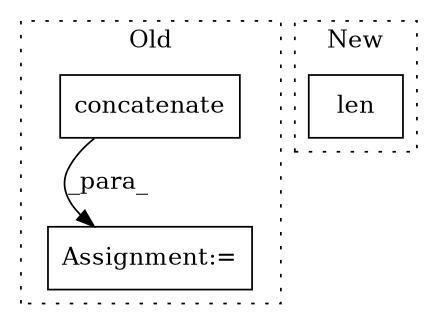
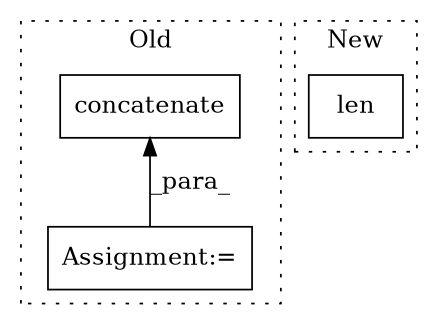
edge "concatenate" -> "Assignment:=": reversed
